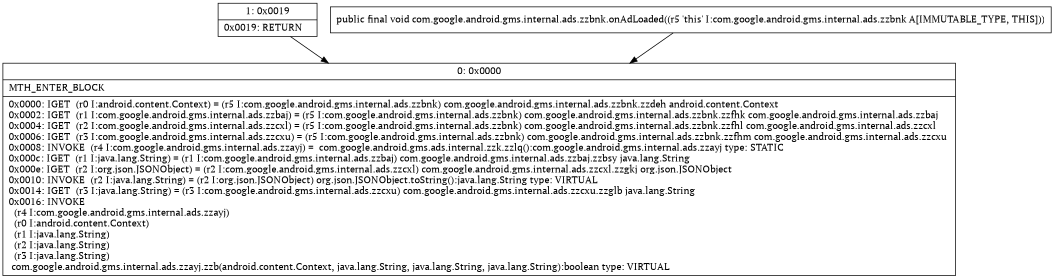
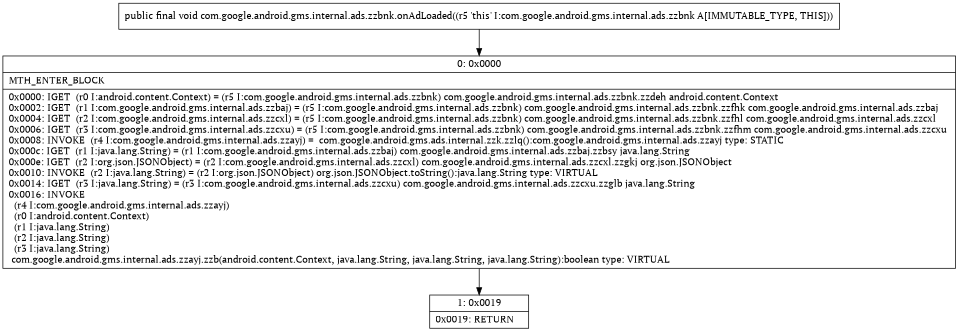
edge "1: 0x0019" -> "0: 0x0000": reversed
